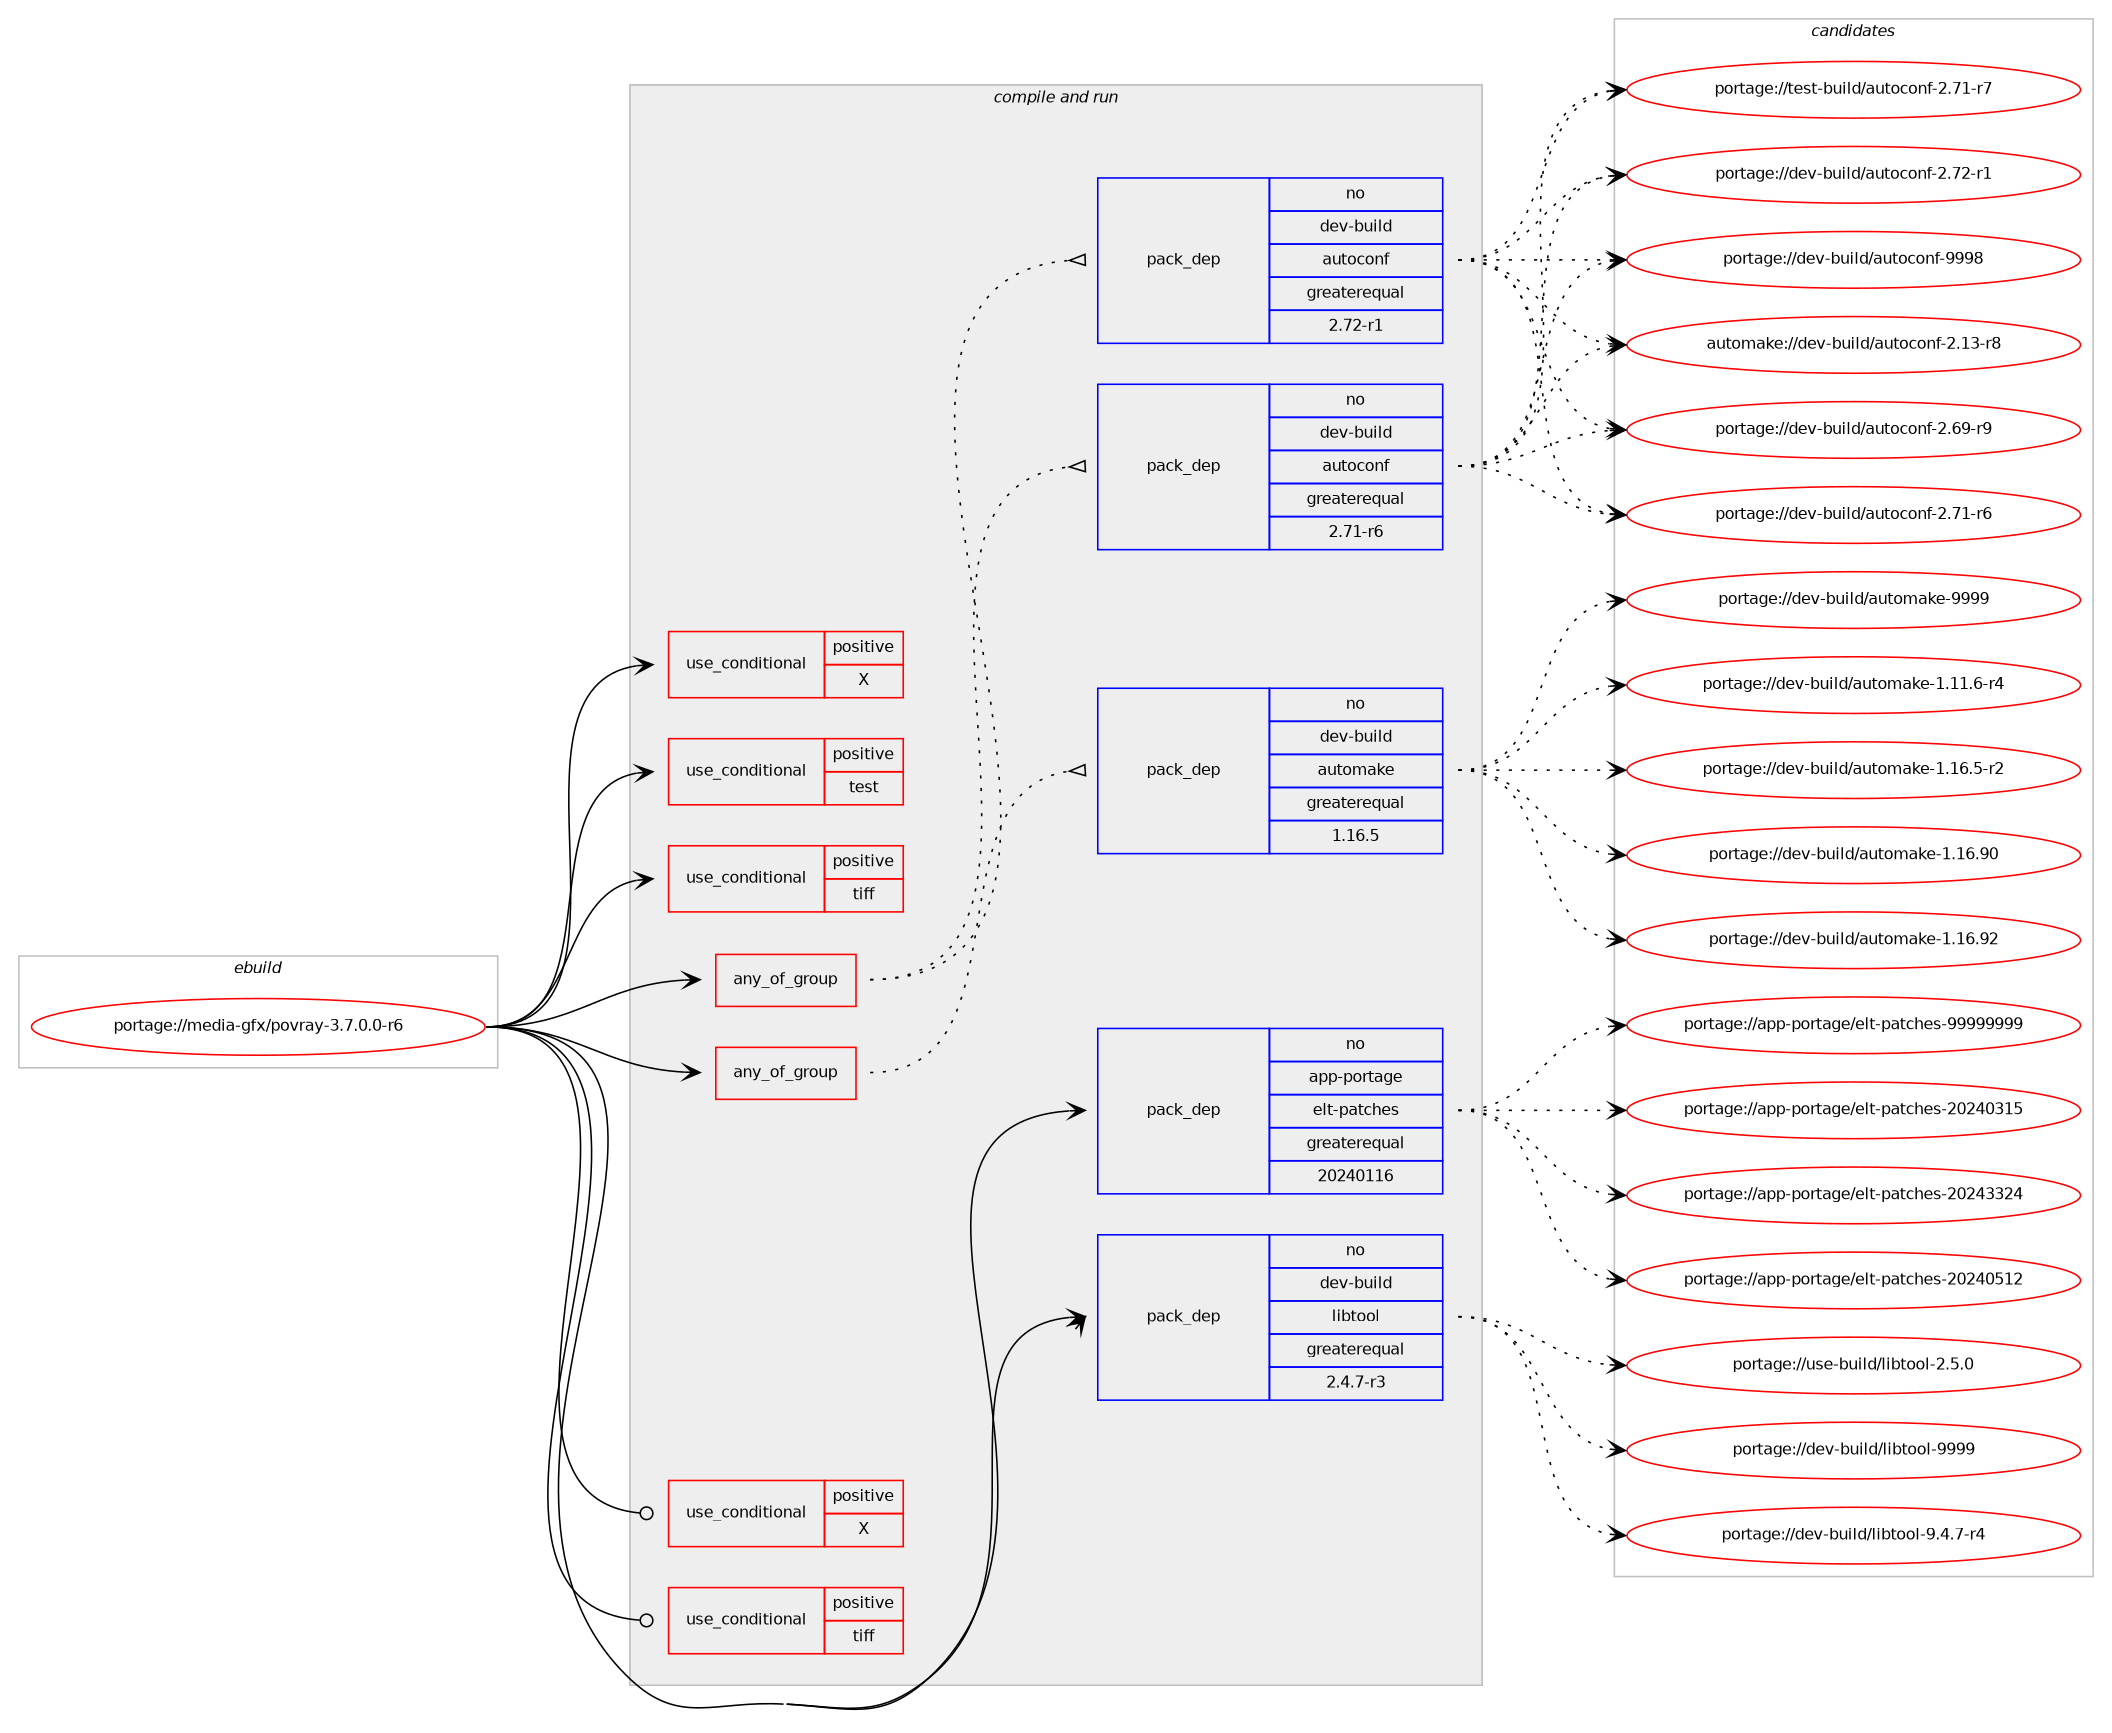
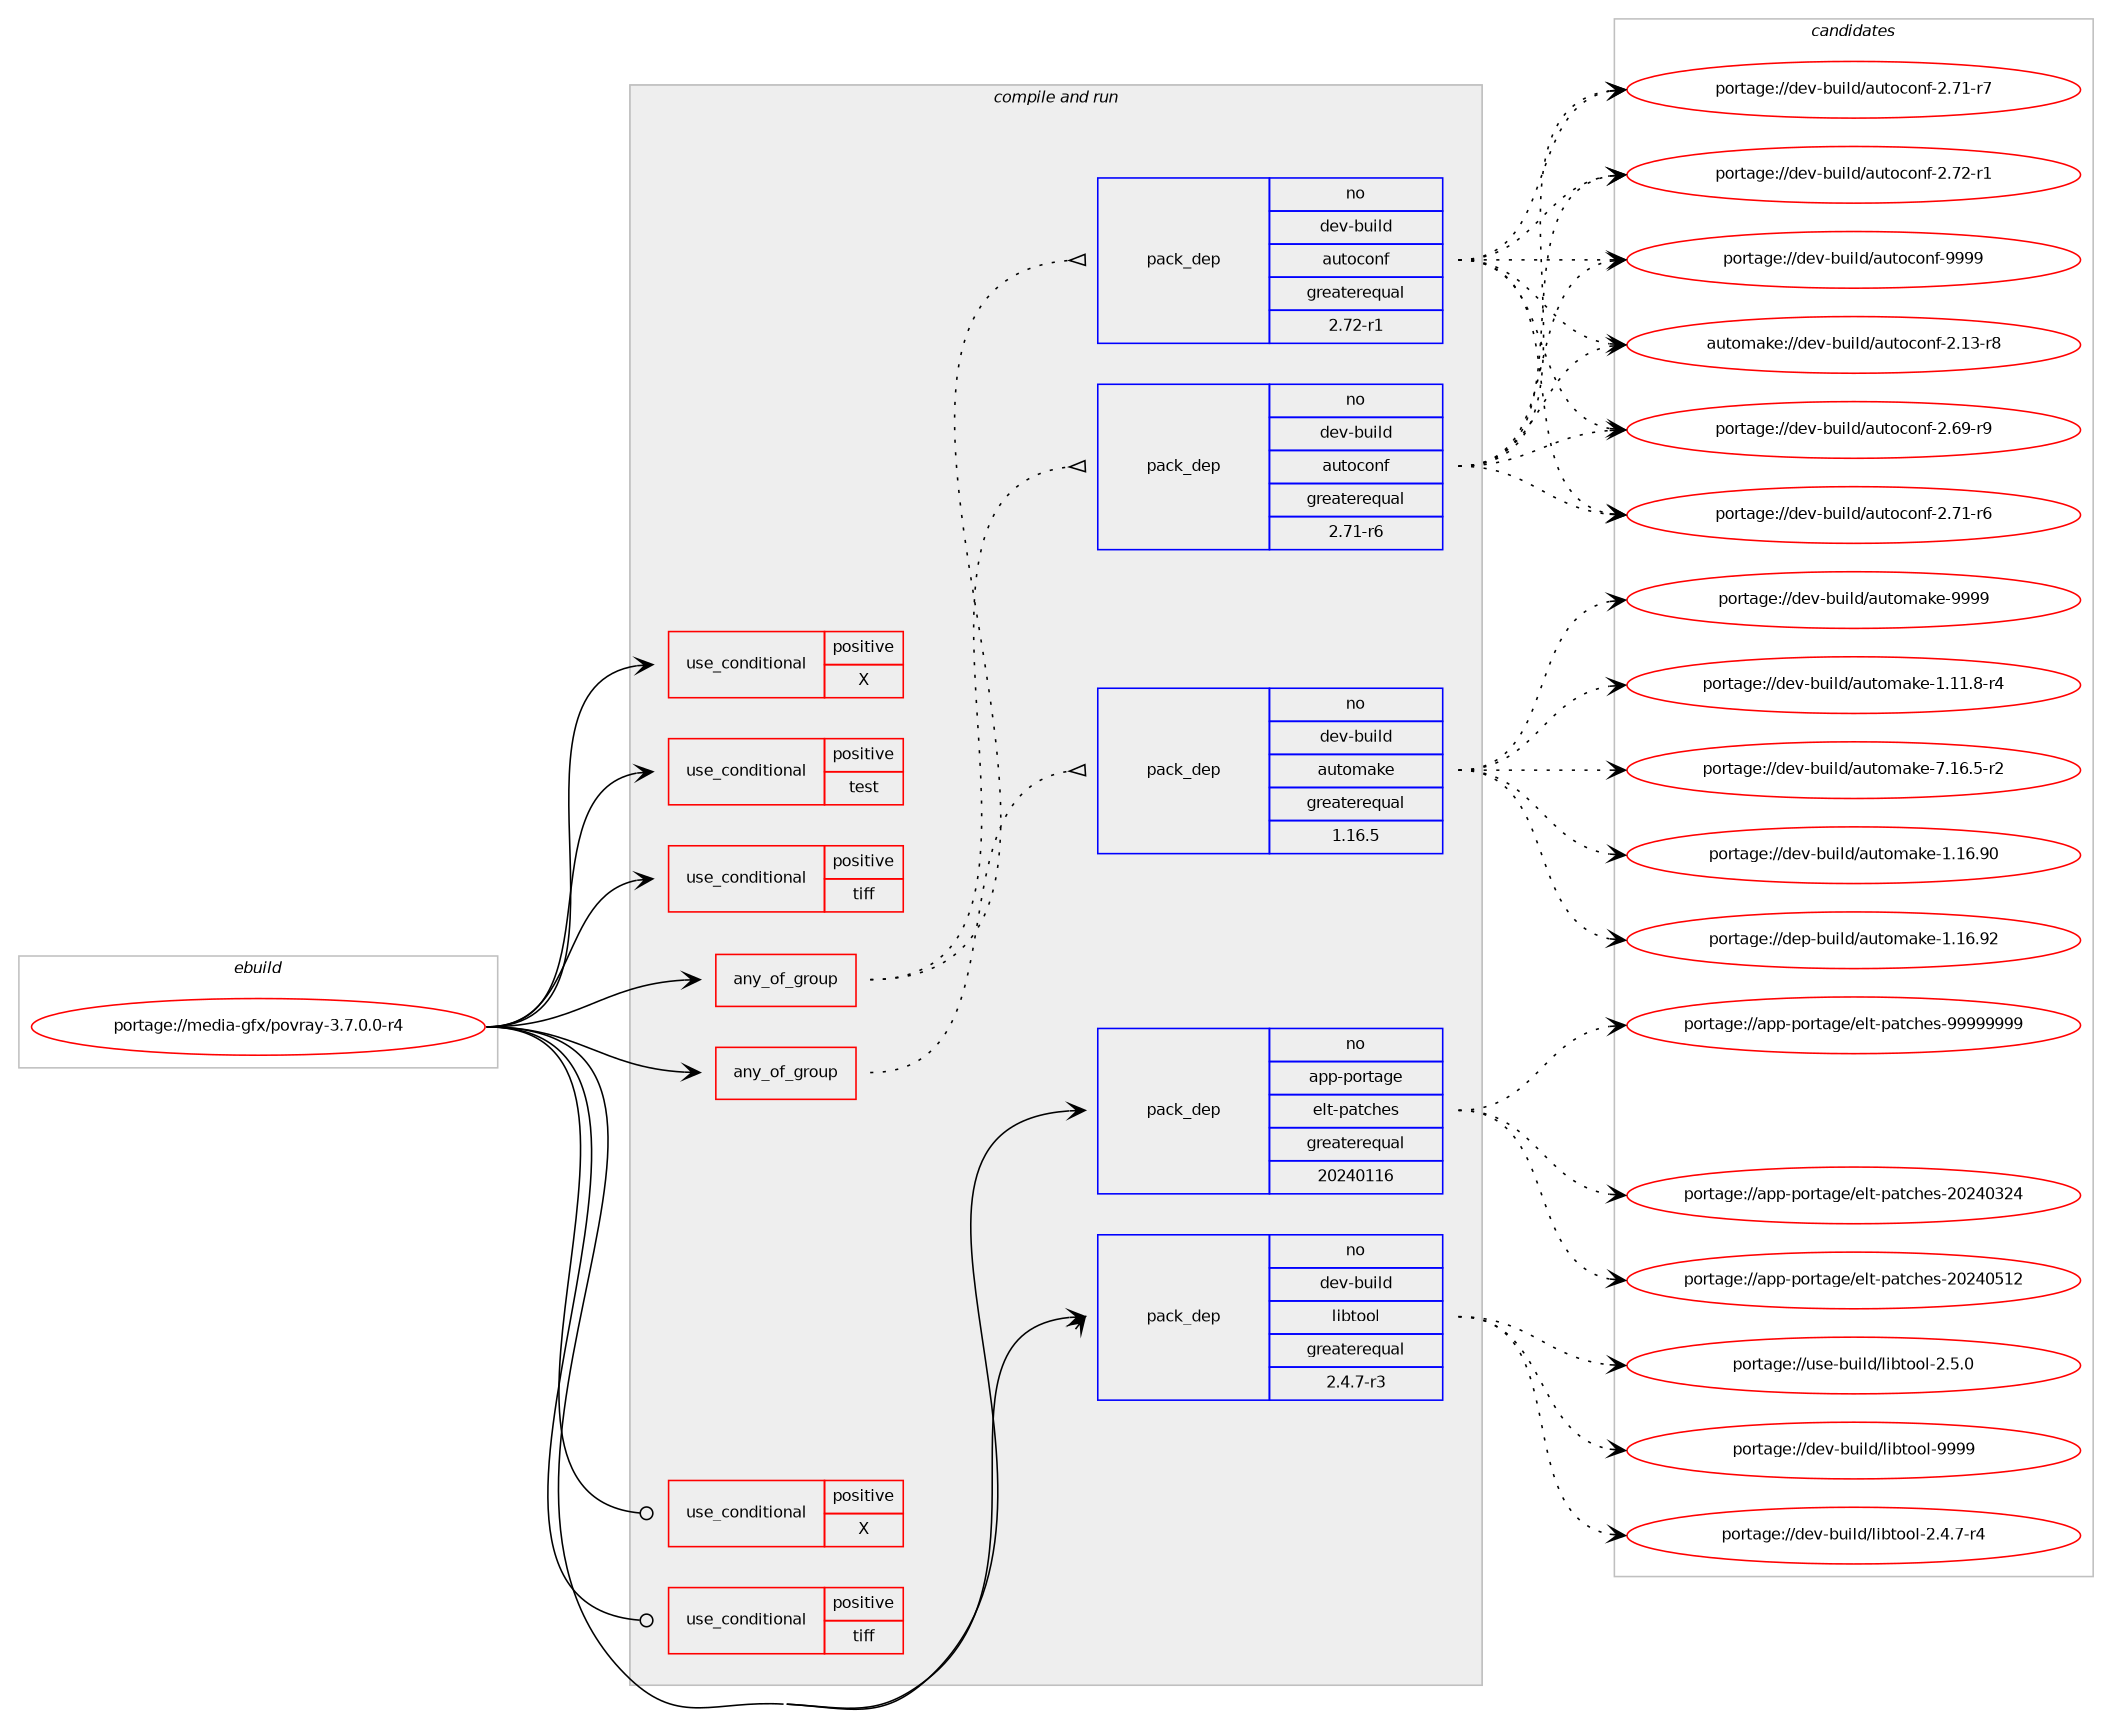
node "portage://test-build/autoconf-2.71-r7": label "portage://test-build/autoconf-2.71-r7" -> "portage://dev-build/autoconf-2.71-r7"
node "portage://dev-build/autoconf-9998": label "portage://dev-build/autoconf-9998" -> "portage://dev-build/autoconf-9999"
node "portage://dev-build/automake-1.11.6-r4": label "portage://dev-build/automake-1.11.6-r4" -> "portage://dev-build/automake-1.11.8-r4"
node "portage://dev-build/automake-1.16.5-r2": label "portage://dev-build/automake-1.16.5-r2" -> "portage://dev-build/automake-7.16.5-r2"
node "portage://dev-build/automake-1.16.92": label "portage://dev-build/automake-1.16.92" -> "portage://dep-build/automake-1.16.92"
node "portage://media-gfx/povray-3.7.0.0-r6": label "portage://media-gfx/povray-3.7.0.0-r6" -> "portage://media-gfx/povray-3.7.0.0-r4"
node "portage://app-portage/elt-patches-20240315": removed
node "portage://app-portage/elt-patches-20243324": label "portage://app-portage/elt-patches-20243324" -> "portage://app-portage/elt-patches-20240324"
node "portage://dev-build/libtool-9.4.7-r4": label "portage://dev-build/libtool-9.4.7-r4" -> "portage://dev-build/libtool-2.4.7-r4"
